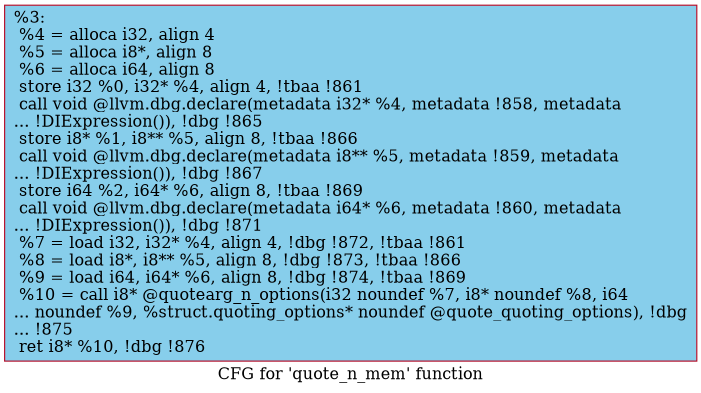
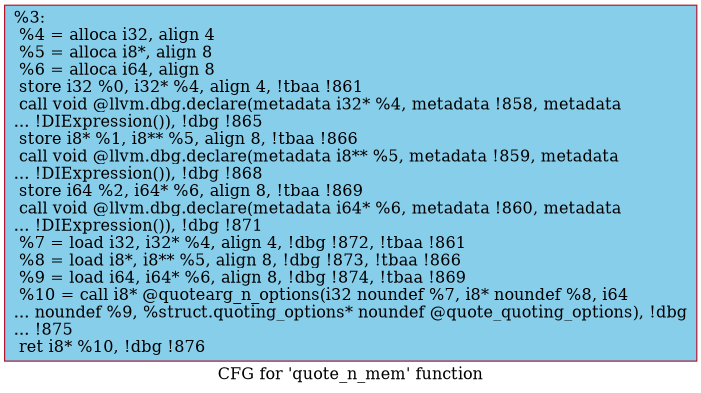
node "%3:": text "... !DIExpression()), !dbg !867" -> "... !DIExpression()), !dbg !868"
